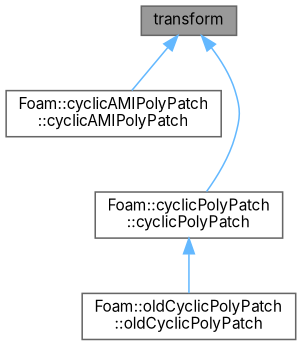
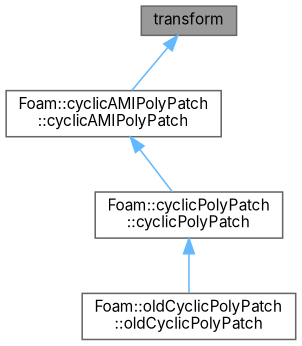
edge "Foam::cyclicPolyPatch ::cyclicPolyPatch" -> "transform": now "Foam::cyclicPolyPatch ::cyclicPolyPatch" -> "Foam::cyclicAMIPolyPatch ::cyclicAMIPolyPatch"
